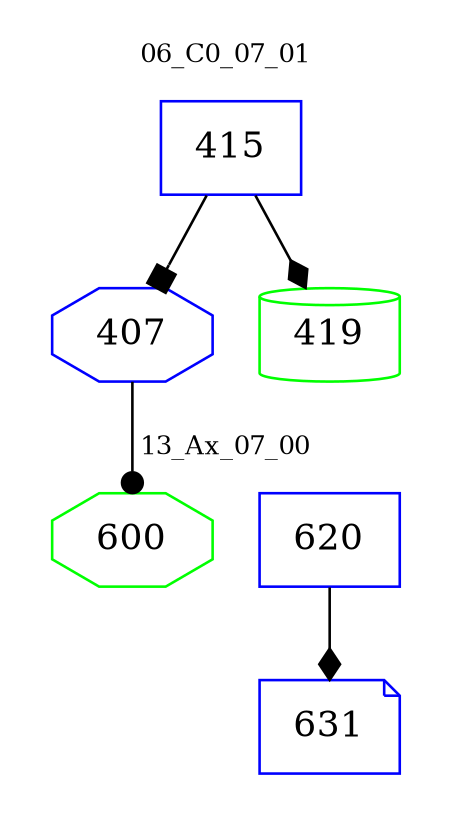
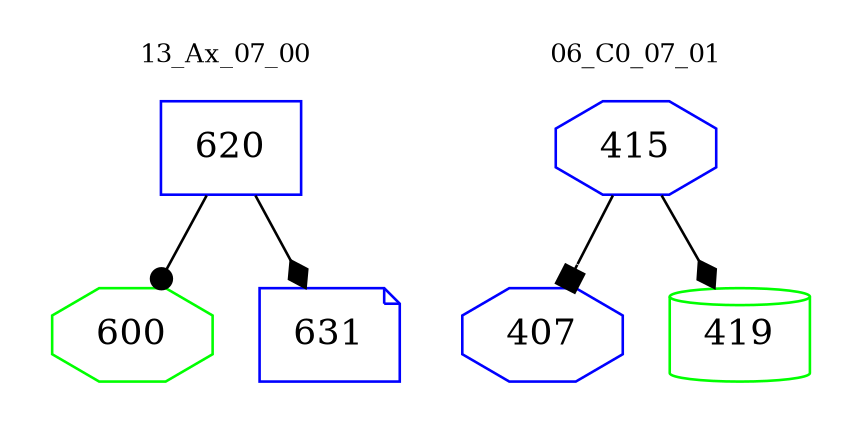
node "415": shape box -> octagon
edge "407" -> "600": now "620" -> "600"
